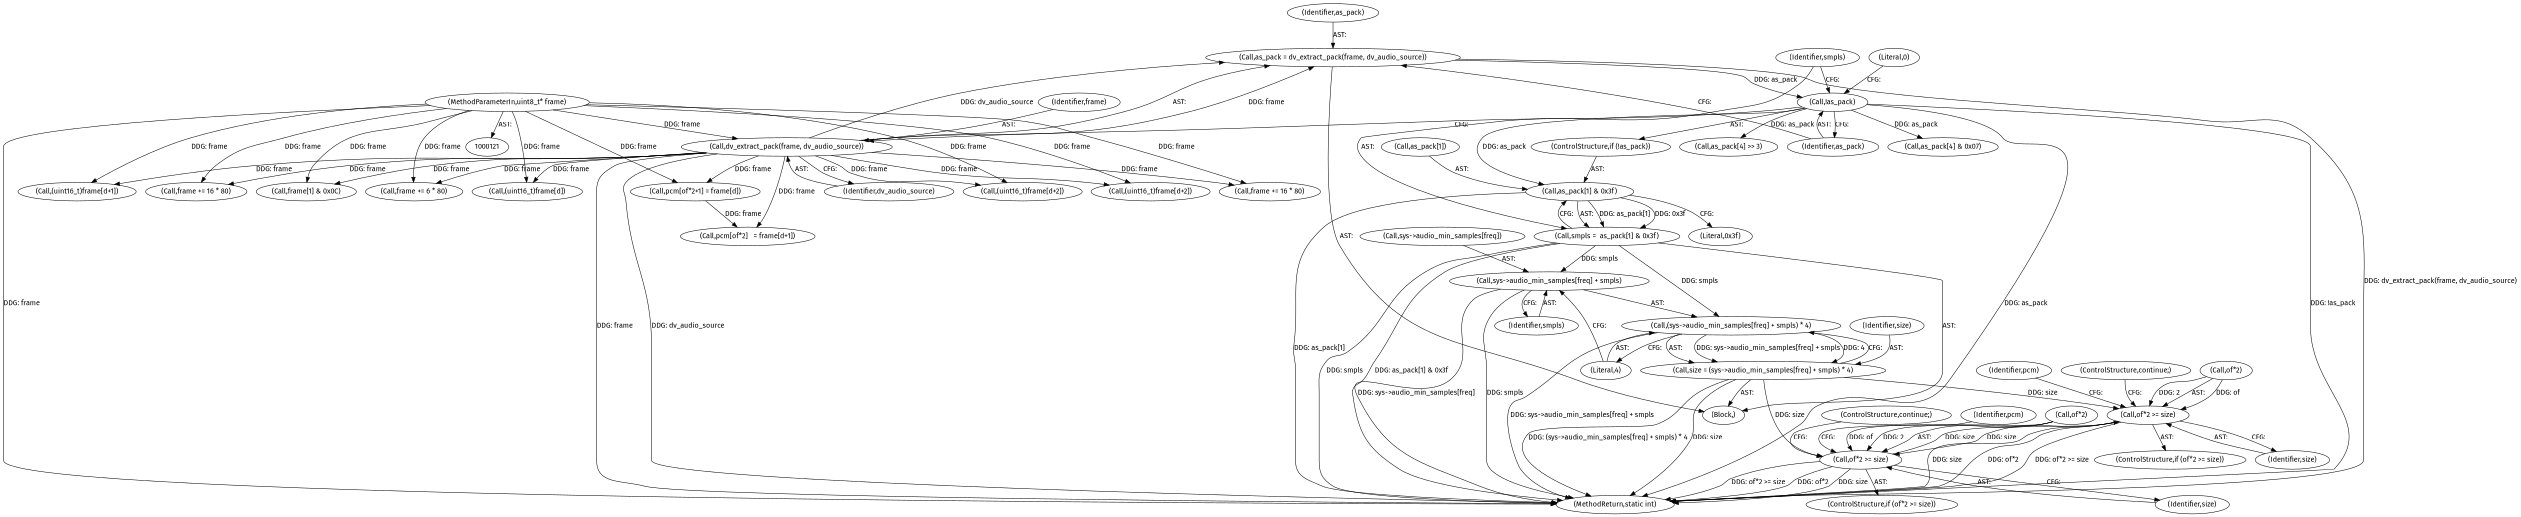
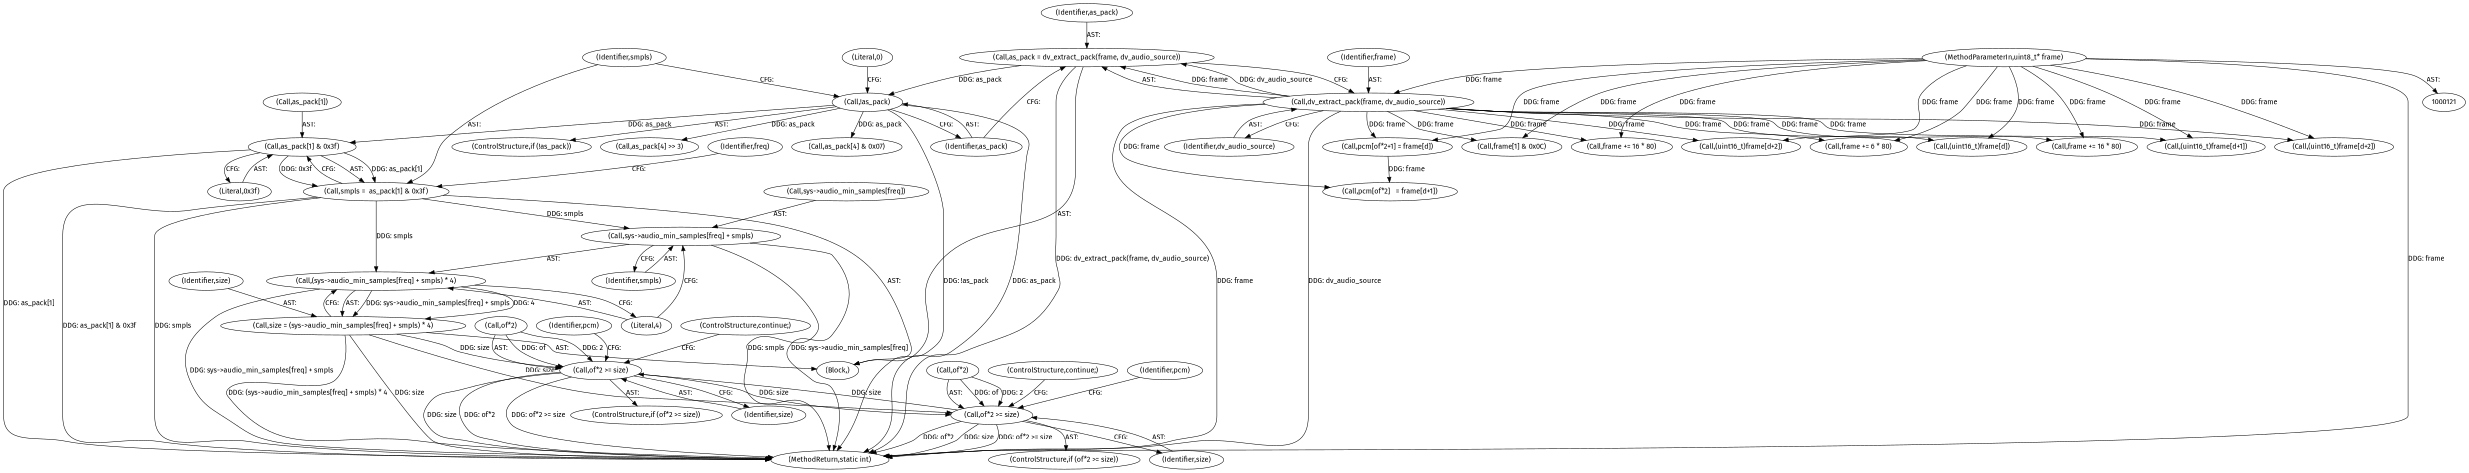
edge "(Call,!as_pack)" -> "(Call,dv_extract_pack(frame, dv_audio_source))": now "(Call,as_pack = dv_extract_pack(frame, dv_audio_source))" -> "(Call,dv_extract_pack(frame, dv_audio_source))"
node "(Identifier,freq)": added
edge "(ControlStructure,if (!as_pack))" -> "(Call,as_pack[1] & 0x3f)": now "(Literal,0x3f)" -> "(Call,as_pack[1] & 0x3f)"
